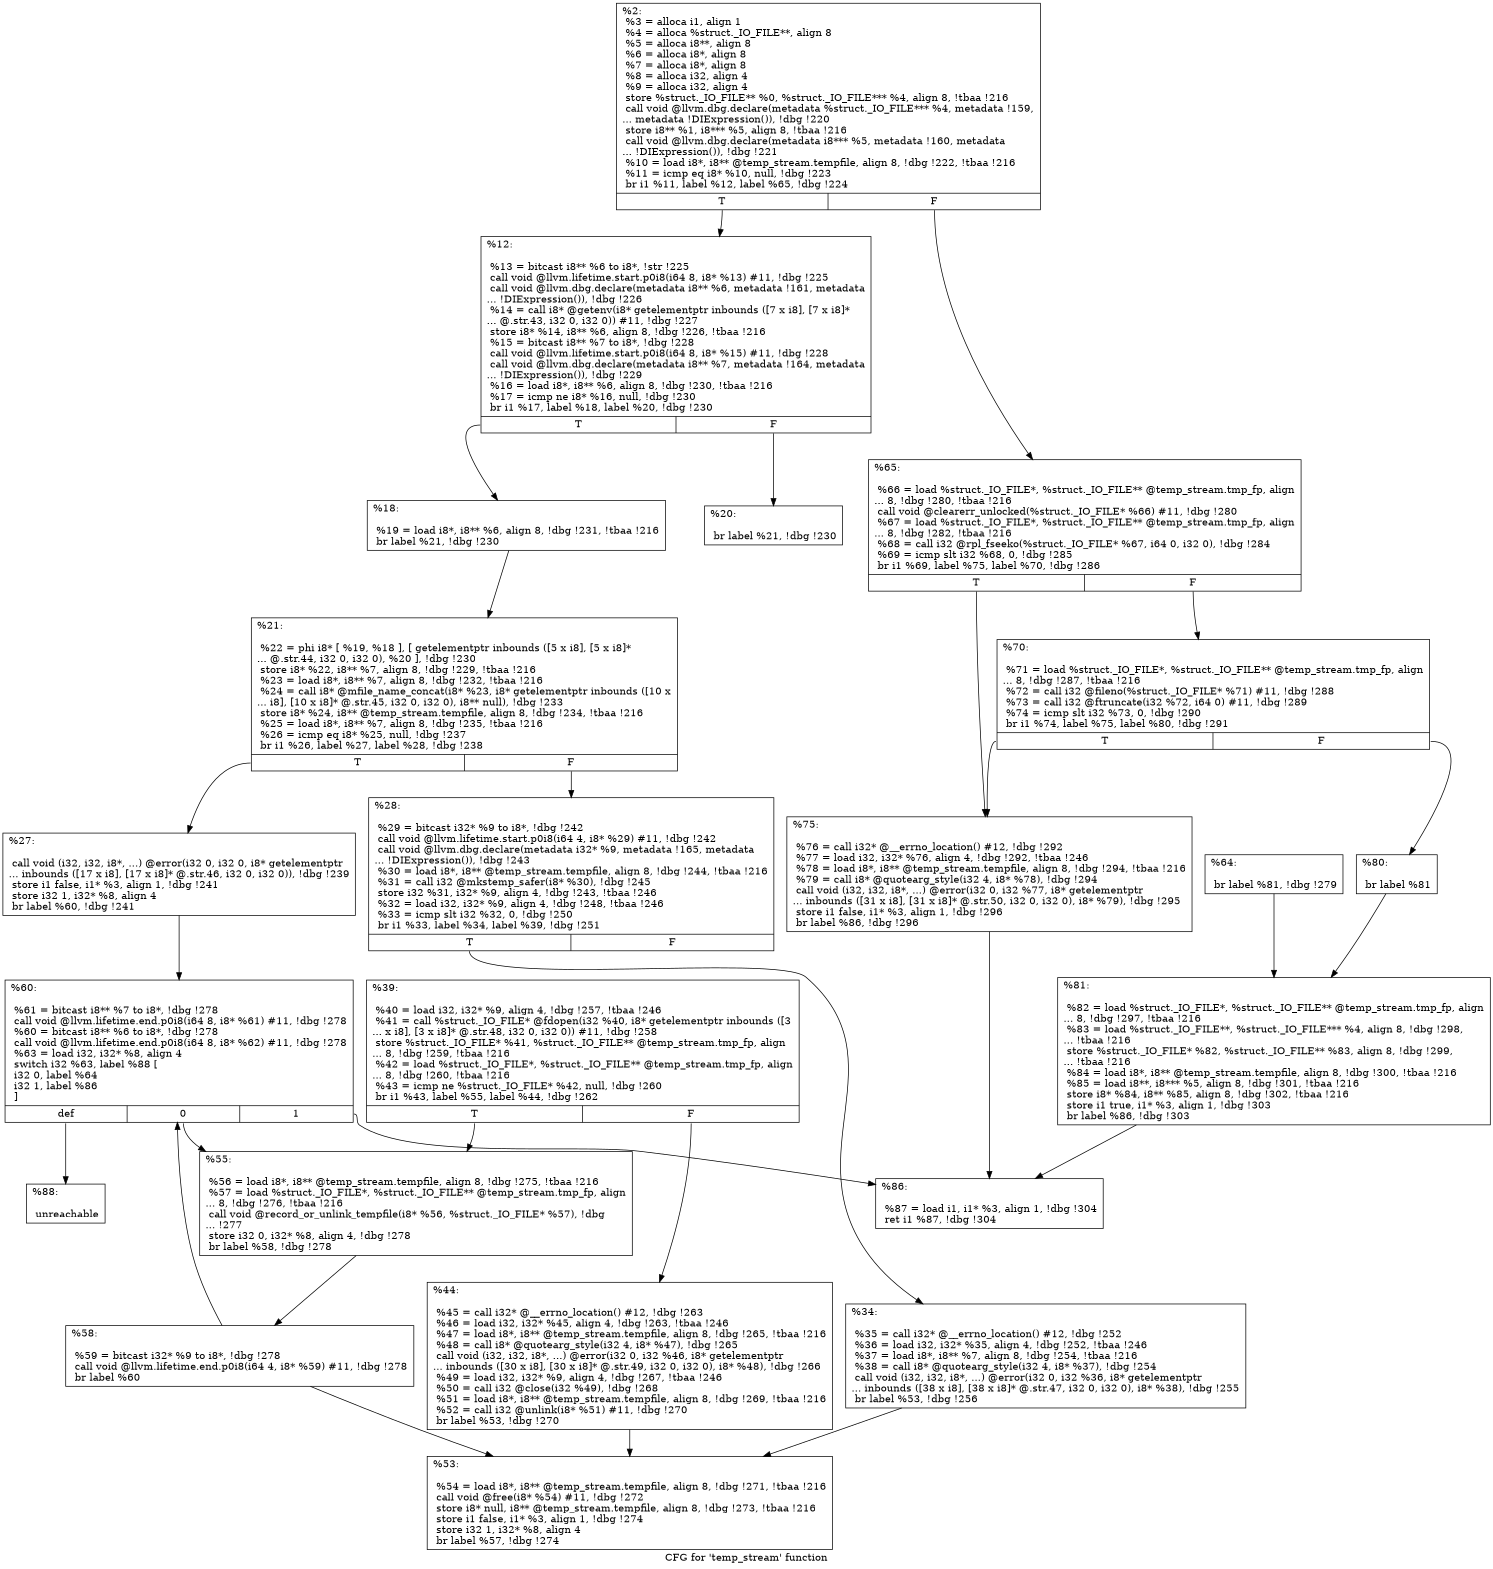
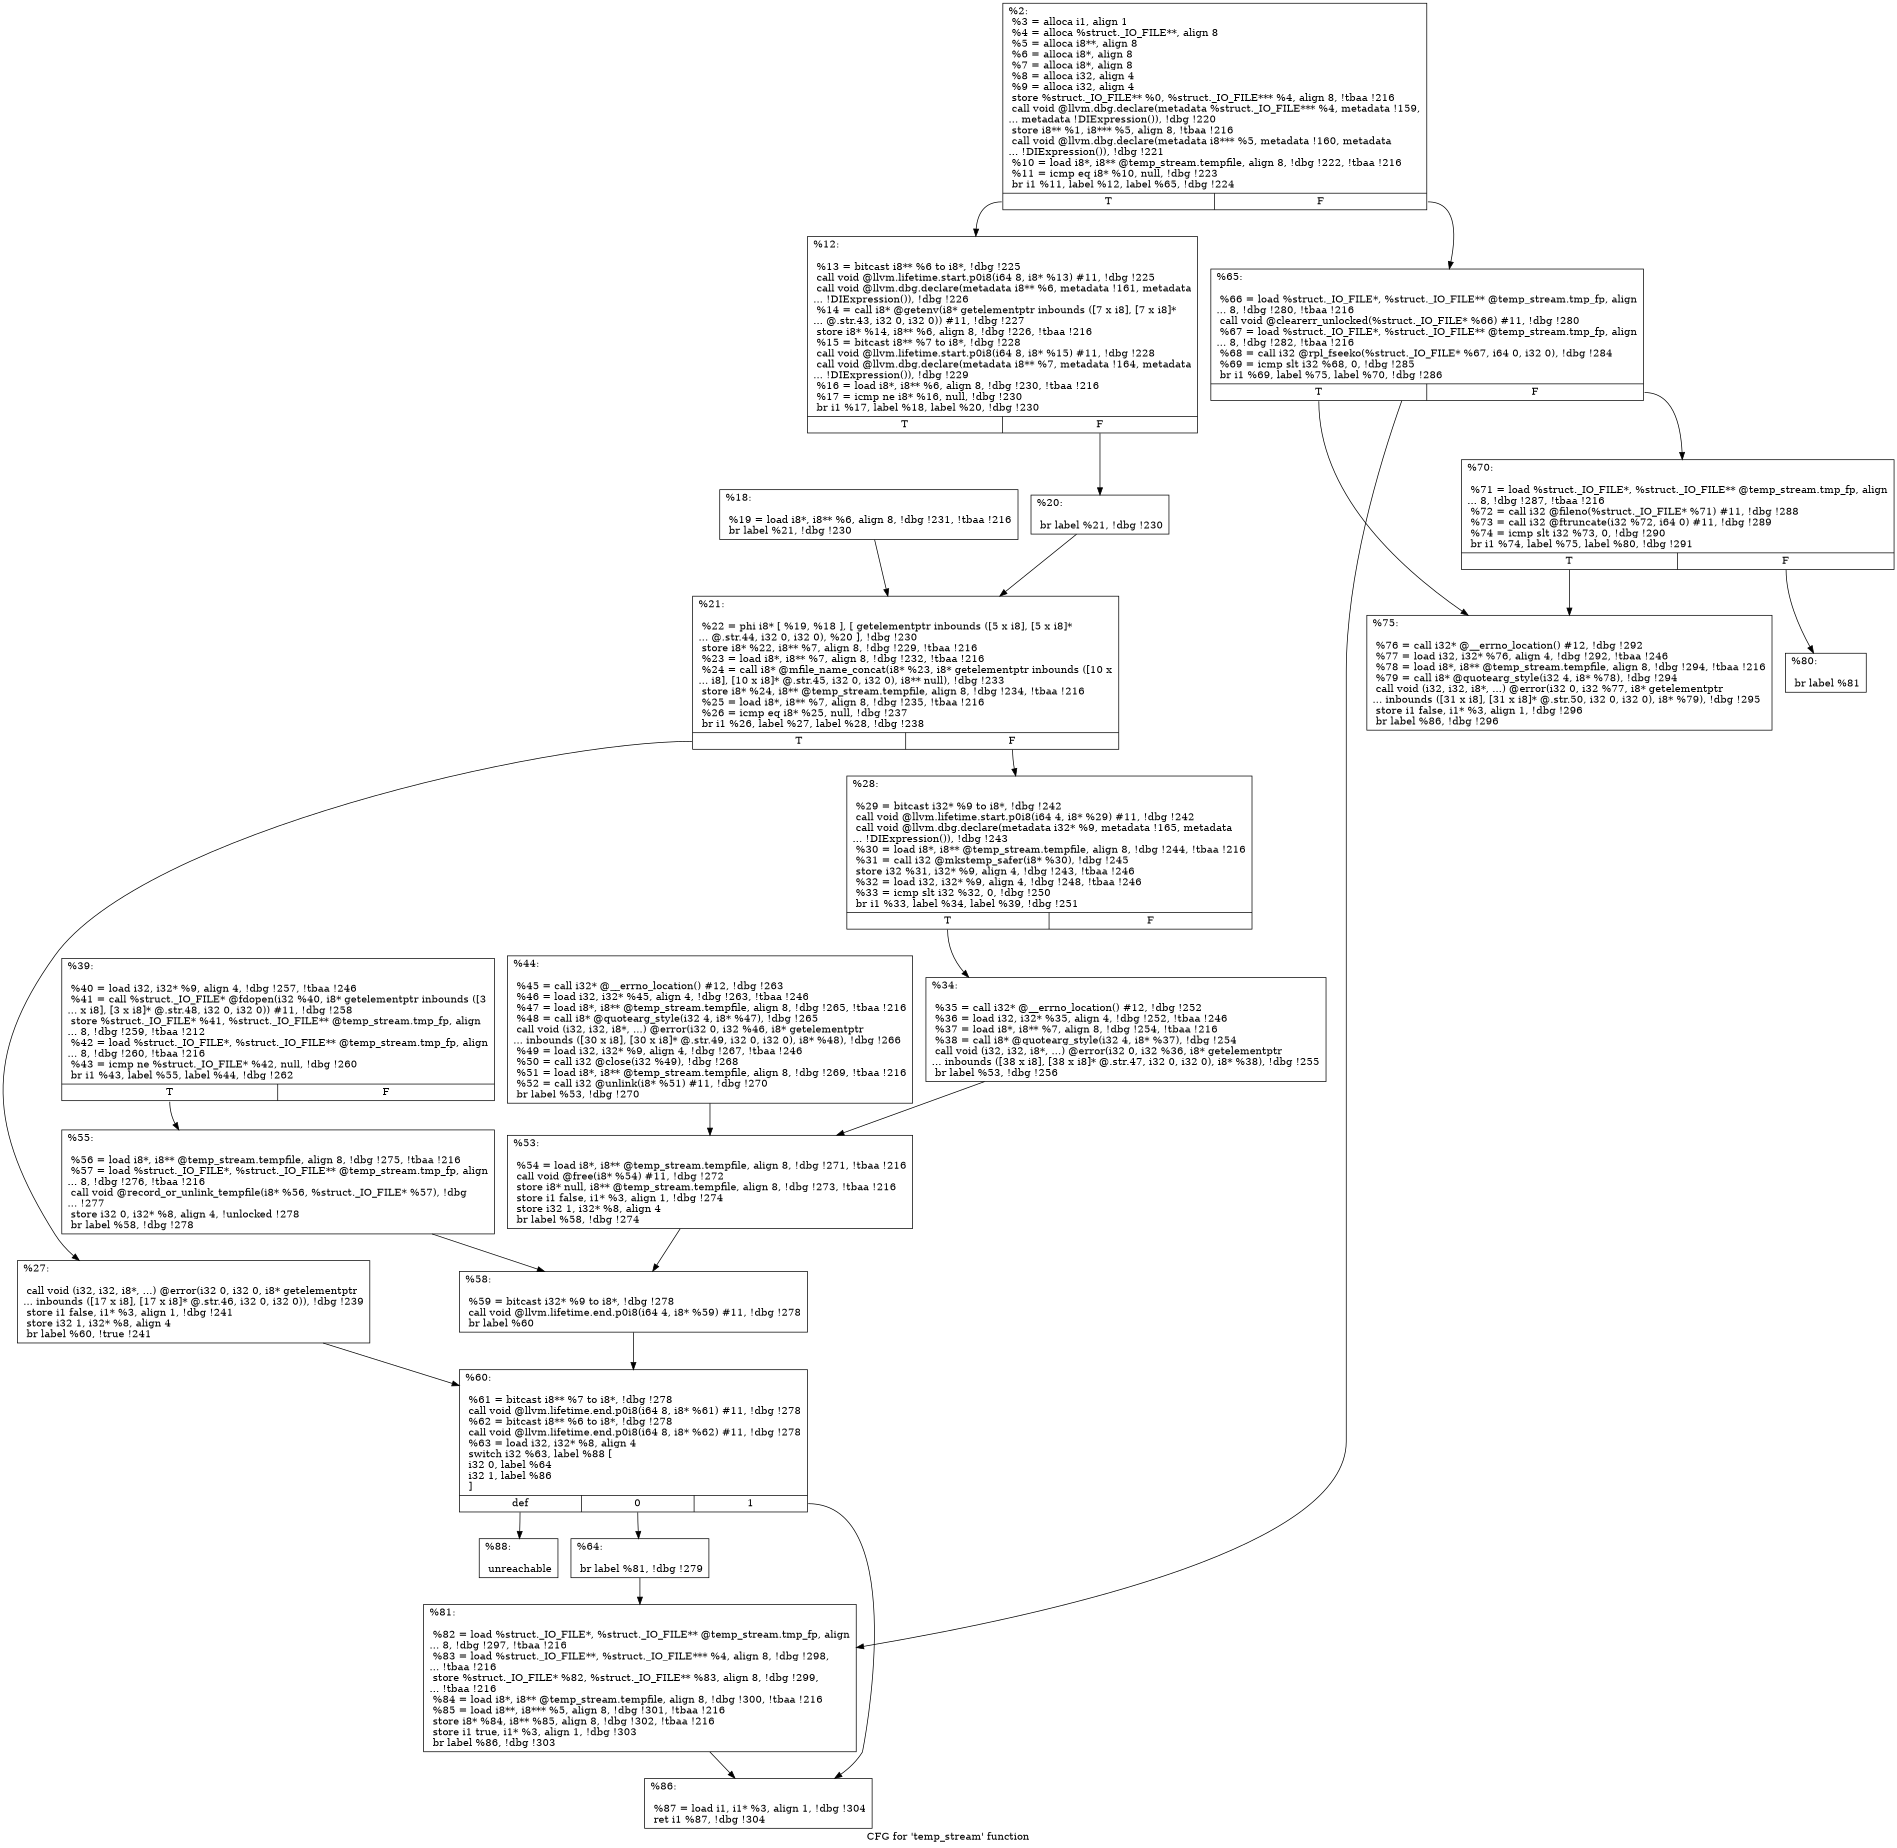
node "%12:": text "%13 = bitcast i8** %6 to i8*, !str !225" -> "%13 = bitcast i8** %6 to i8*, !dbg !225"
edge "%12:" -> "%18:": removed
edge "%20:" -> "%21:": added
node "%27:": text "br label %60, !dbg !241" -> "br label %60, !true !241"
edge "%80:" -> "%81:": now "%65:" -> "%81:"
node "%60:": text "%60 = bitcast i8** %6 to i8*, !dbg !278" -> "%62 = bitcast i8** %6 to i8*, !dbg !278"
edge "%75:" -> "%86:": removed
node "%39:": text "... 8, !dbg !259, !tbaa !216" -> "... 8, !dbg !259, !tbaa !212"
edge "%60:" -> "%55:": now "%60:" -> "%64:"
edge "%39:" -> "%44:": removed
node "%55:": text "store i32 0, i32* %8, align 4, !dbg !278" -> "store i32 0, i32* %8, align 4, !unlocked !278"
edge "%58:" -> "%53:": reversed
node "%53:": text "br label %57, !dbg !274" -> "br label %58, !dbg !274"
